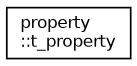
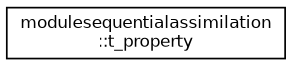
node "property ::t_property": label "property ::t_property" -> "modulesequentialassimilation ::t_property"
